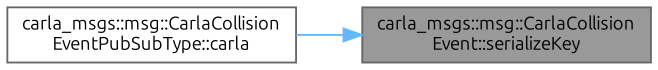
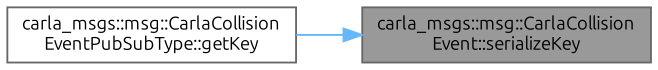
node "carla_msgs::msg::CarlaCollision EventPubSubType::carla": label "carla_msgs::msg::CarlaCollision EventPubSubType::carla" -> "carla_msgs::msg::CarlaCollision EventPubSubType::getKey"
